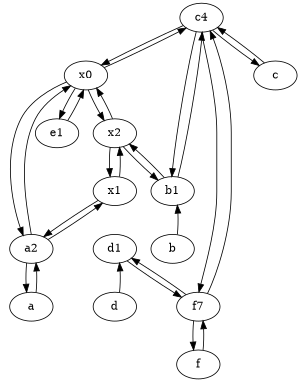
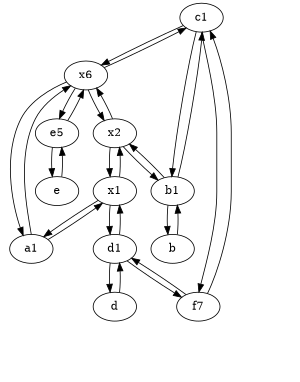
node "c4": label "c4" -> "c1"
node "x0": label "x0" -> "x6"
node "c": removed
node "e1": label "e1" -> "e5"
node "e": added
edge "x1" -> "d1": added
edge "b1" -> "b": added
edge "d1" -> "x1": added
node "a2": label "a2" -> "a1"
edge "d1" -> "d": added
node "a": removed
node "f": removed
